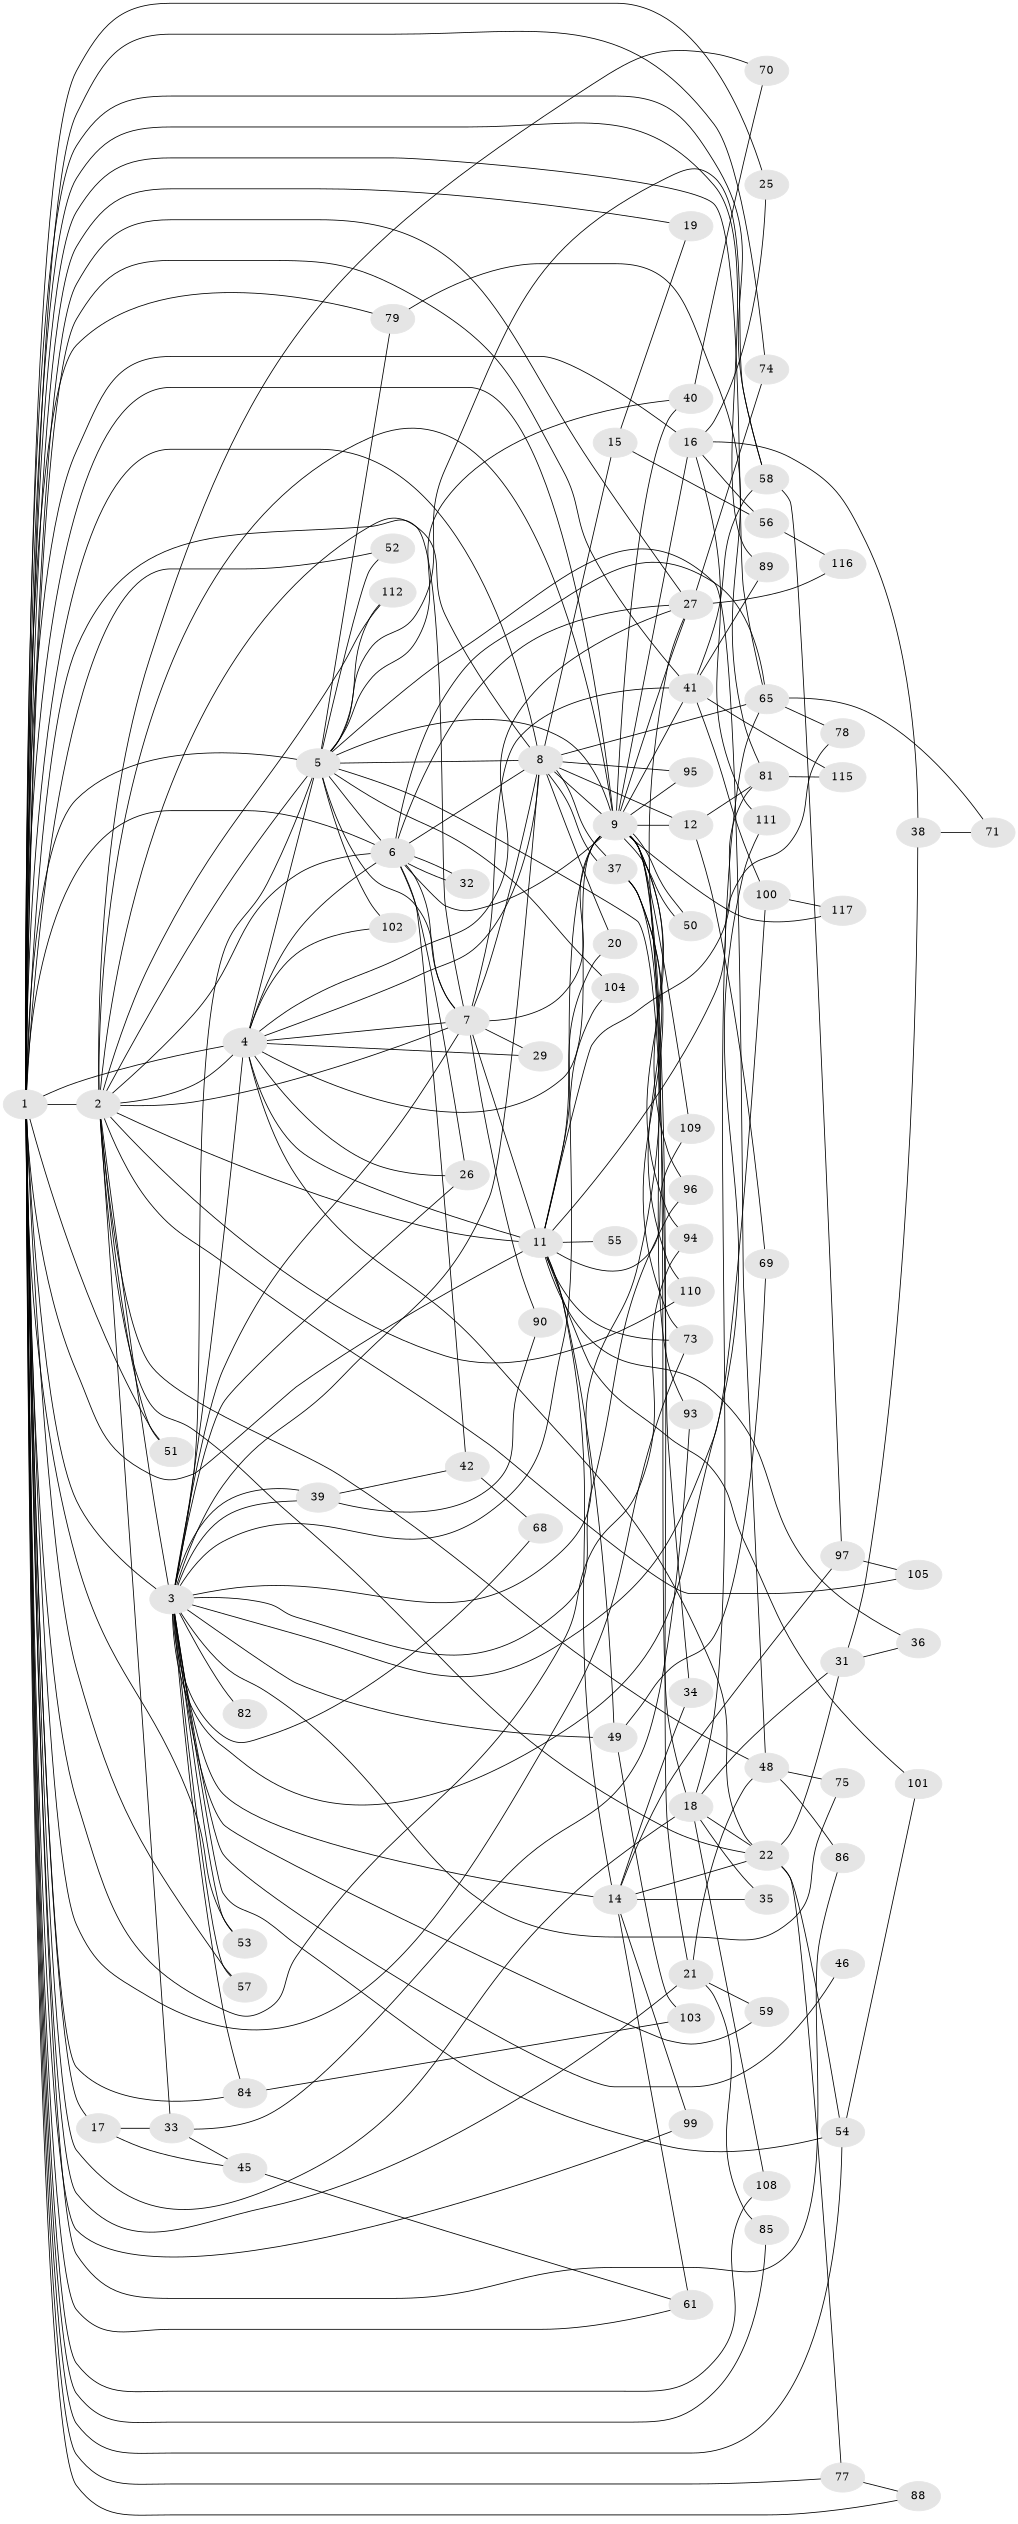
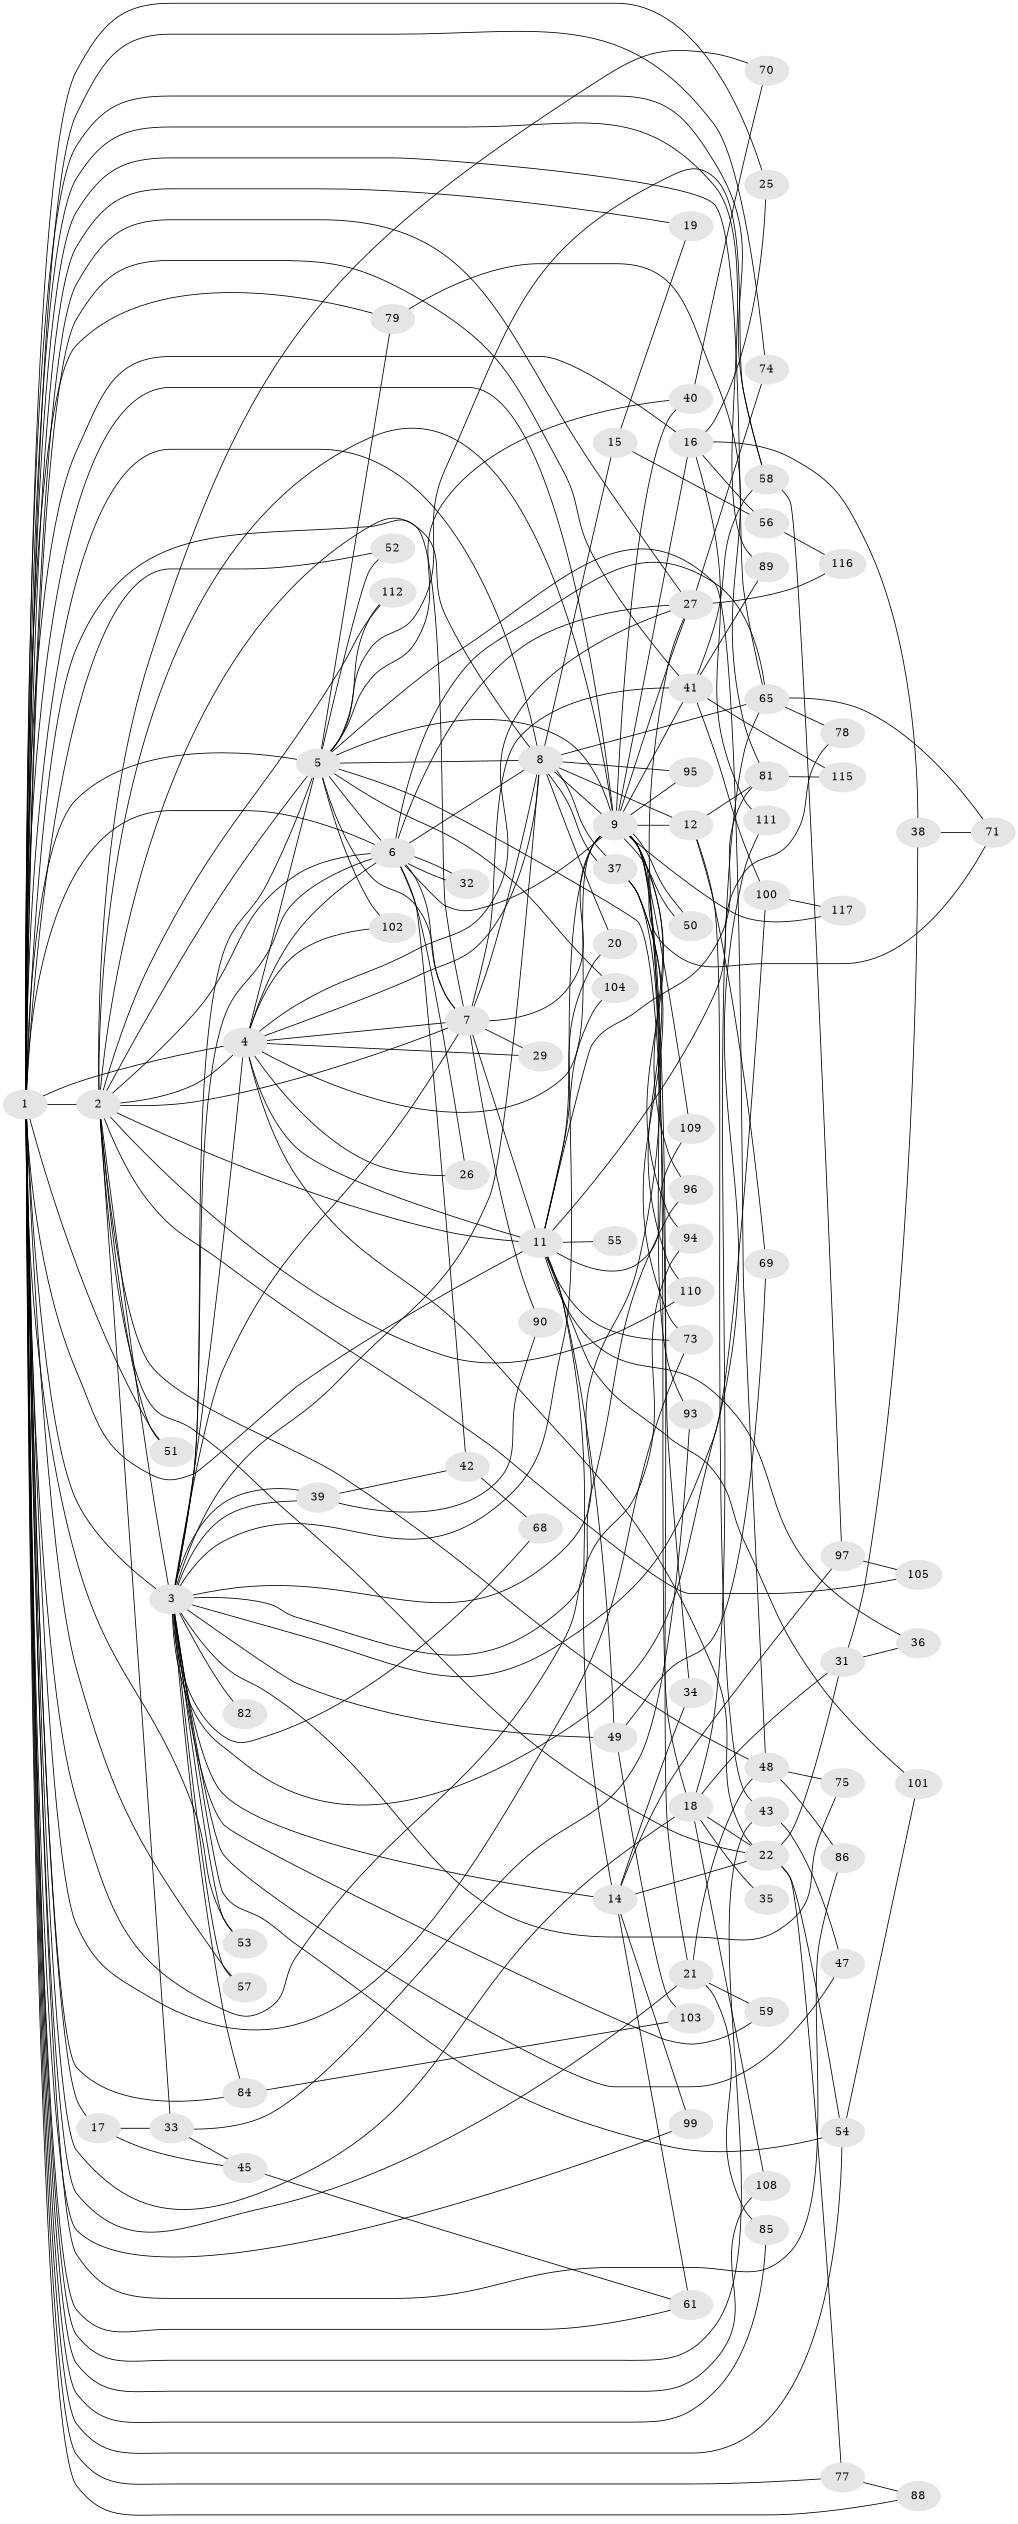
edge "9" -- "71": added
edge "26" -- "3": now "6" -- "3"
node "43": added
edge "14" -- "35": removed
node "46": label "46" -> "47"
